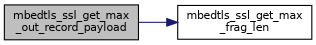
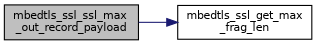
node "mbedtls_ssl_get_max _out_record_payload": label "mbedtls_ssl_get_max _out_record_payload" -> "mbedtls_ssl_ssl_max _out_record_payload"
